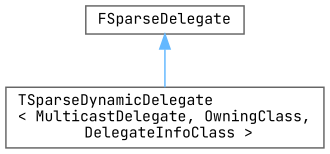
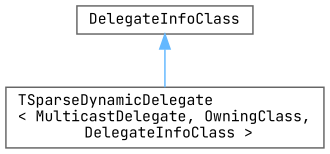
node "FSparseDelegate": label "FSparseDelegate" -> "DelegateInfoClass"
